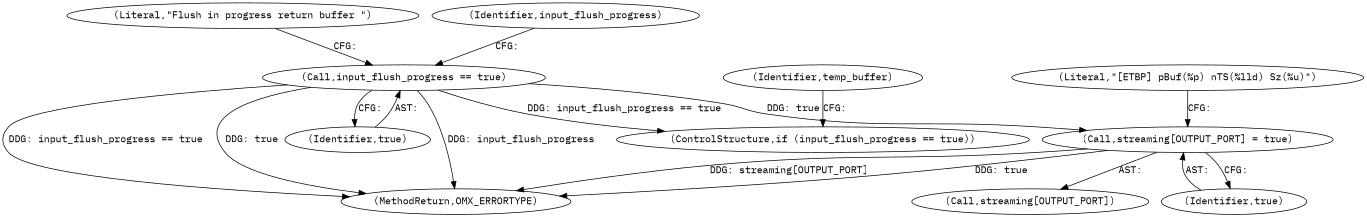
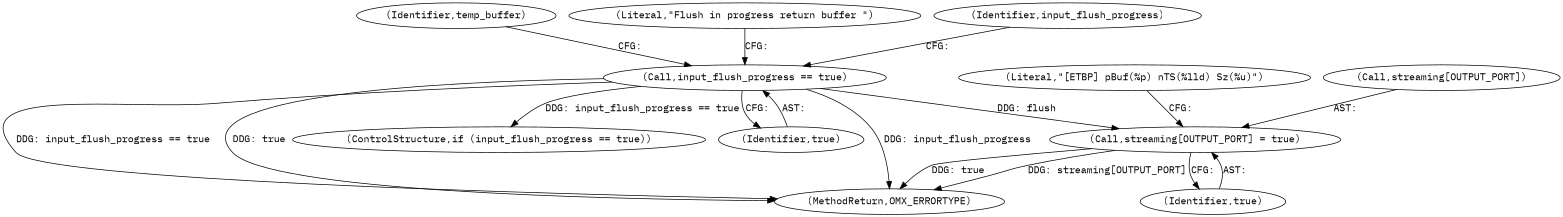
edge "(Identifier,temp_buffer)" -> "(ControlStructure,if (input_flush_progress == true))": now "(Identifier,temp_buffer)" -> "(Call,input_flush_progress == true)"
edge "(Call,input_flush_progress == true)" -> "(Call,streaming[OUTPUT_PORT] = true)": label "DDG: true" -> "DDG: flush"
edge "(Call,streaming[OUTPUT_PORT] = true)" -> "(Call,streaming[OUTPUT_PORT])": reversed
